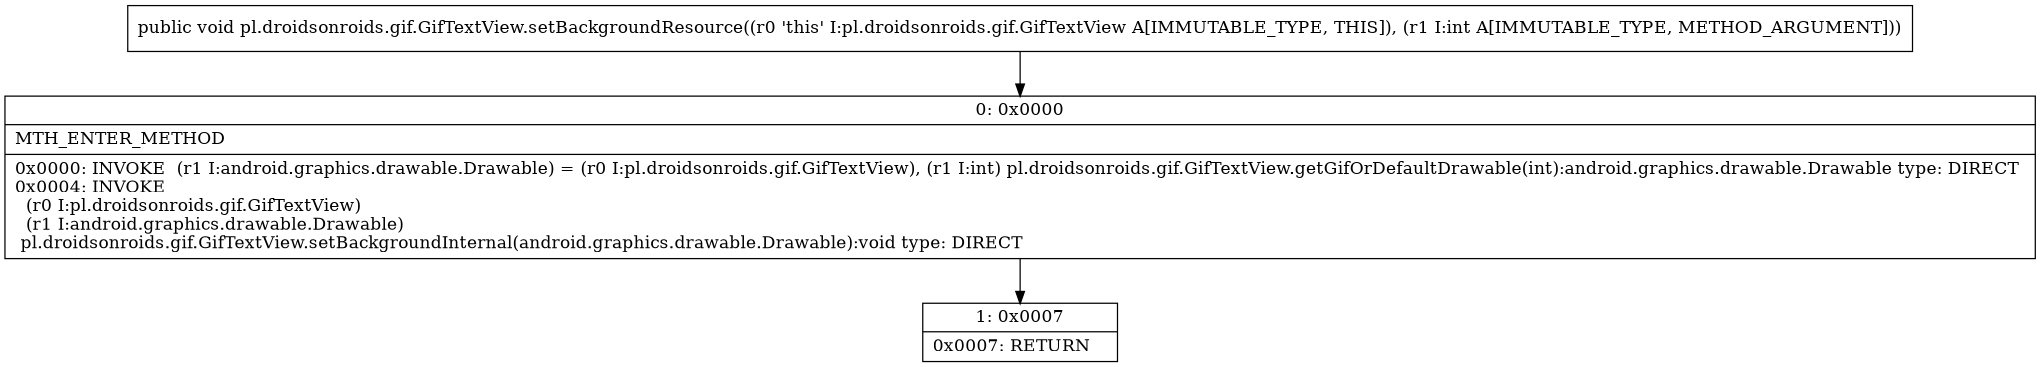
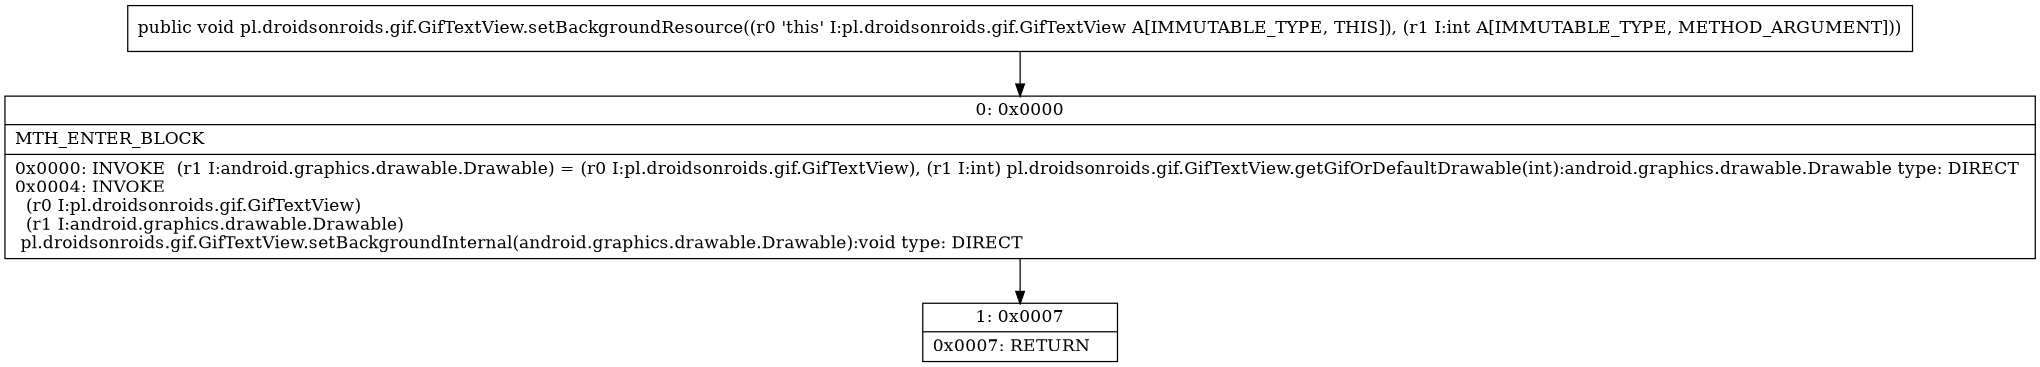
node "0: 0x0000": text "MTH_ENTER_METHOD" -> "MTH_ENTER_BLOCK"
